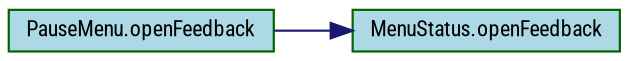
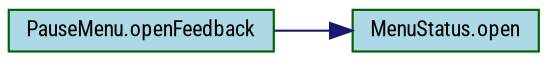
node "MenuStatus.openFeedback": label "MenuStatus.openFeedback" -> "MenuStatus.open"
